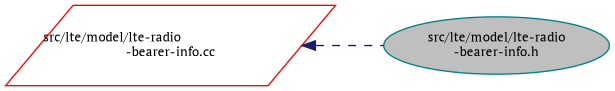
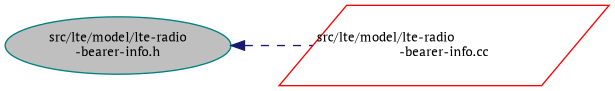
edge "src/lte/model/lte-radio -bearer-info.h" -> "src/lte/model/lte-radio -bearer-info.cc": reversed
